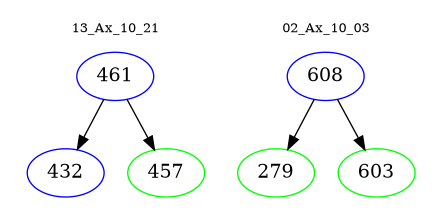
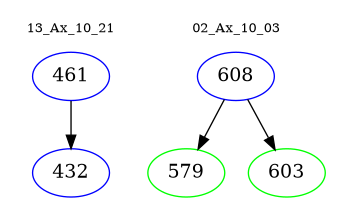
node "457": removed
node "279": label "279" -> "579"
